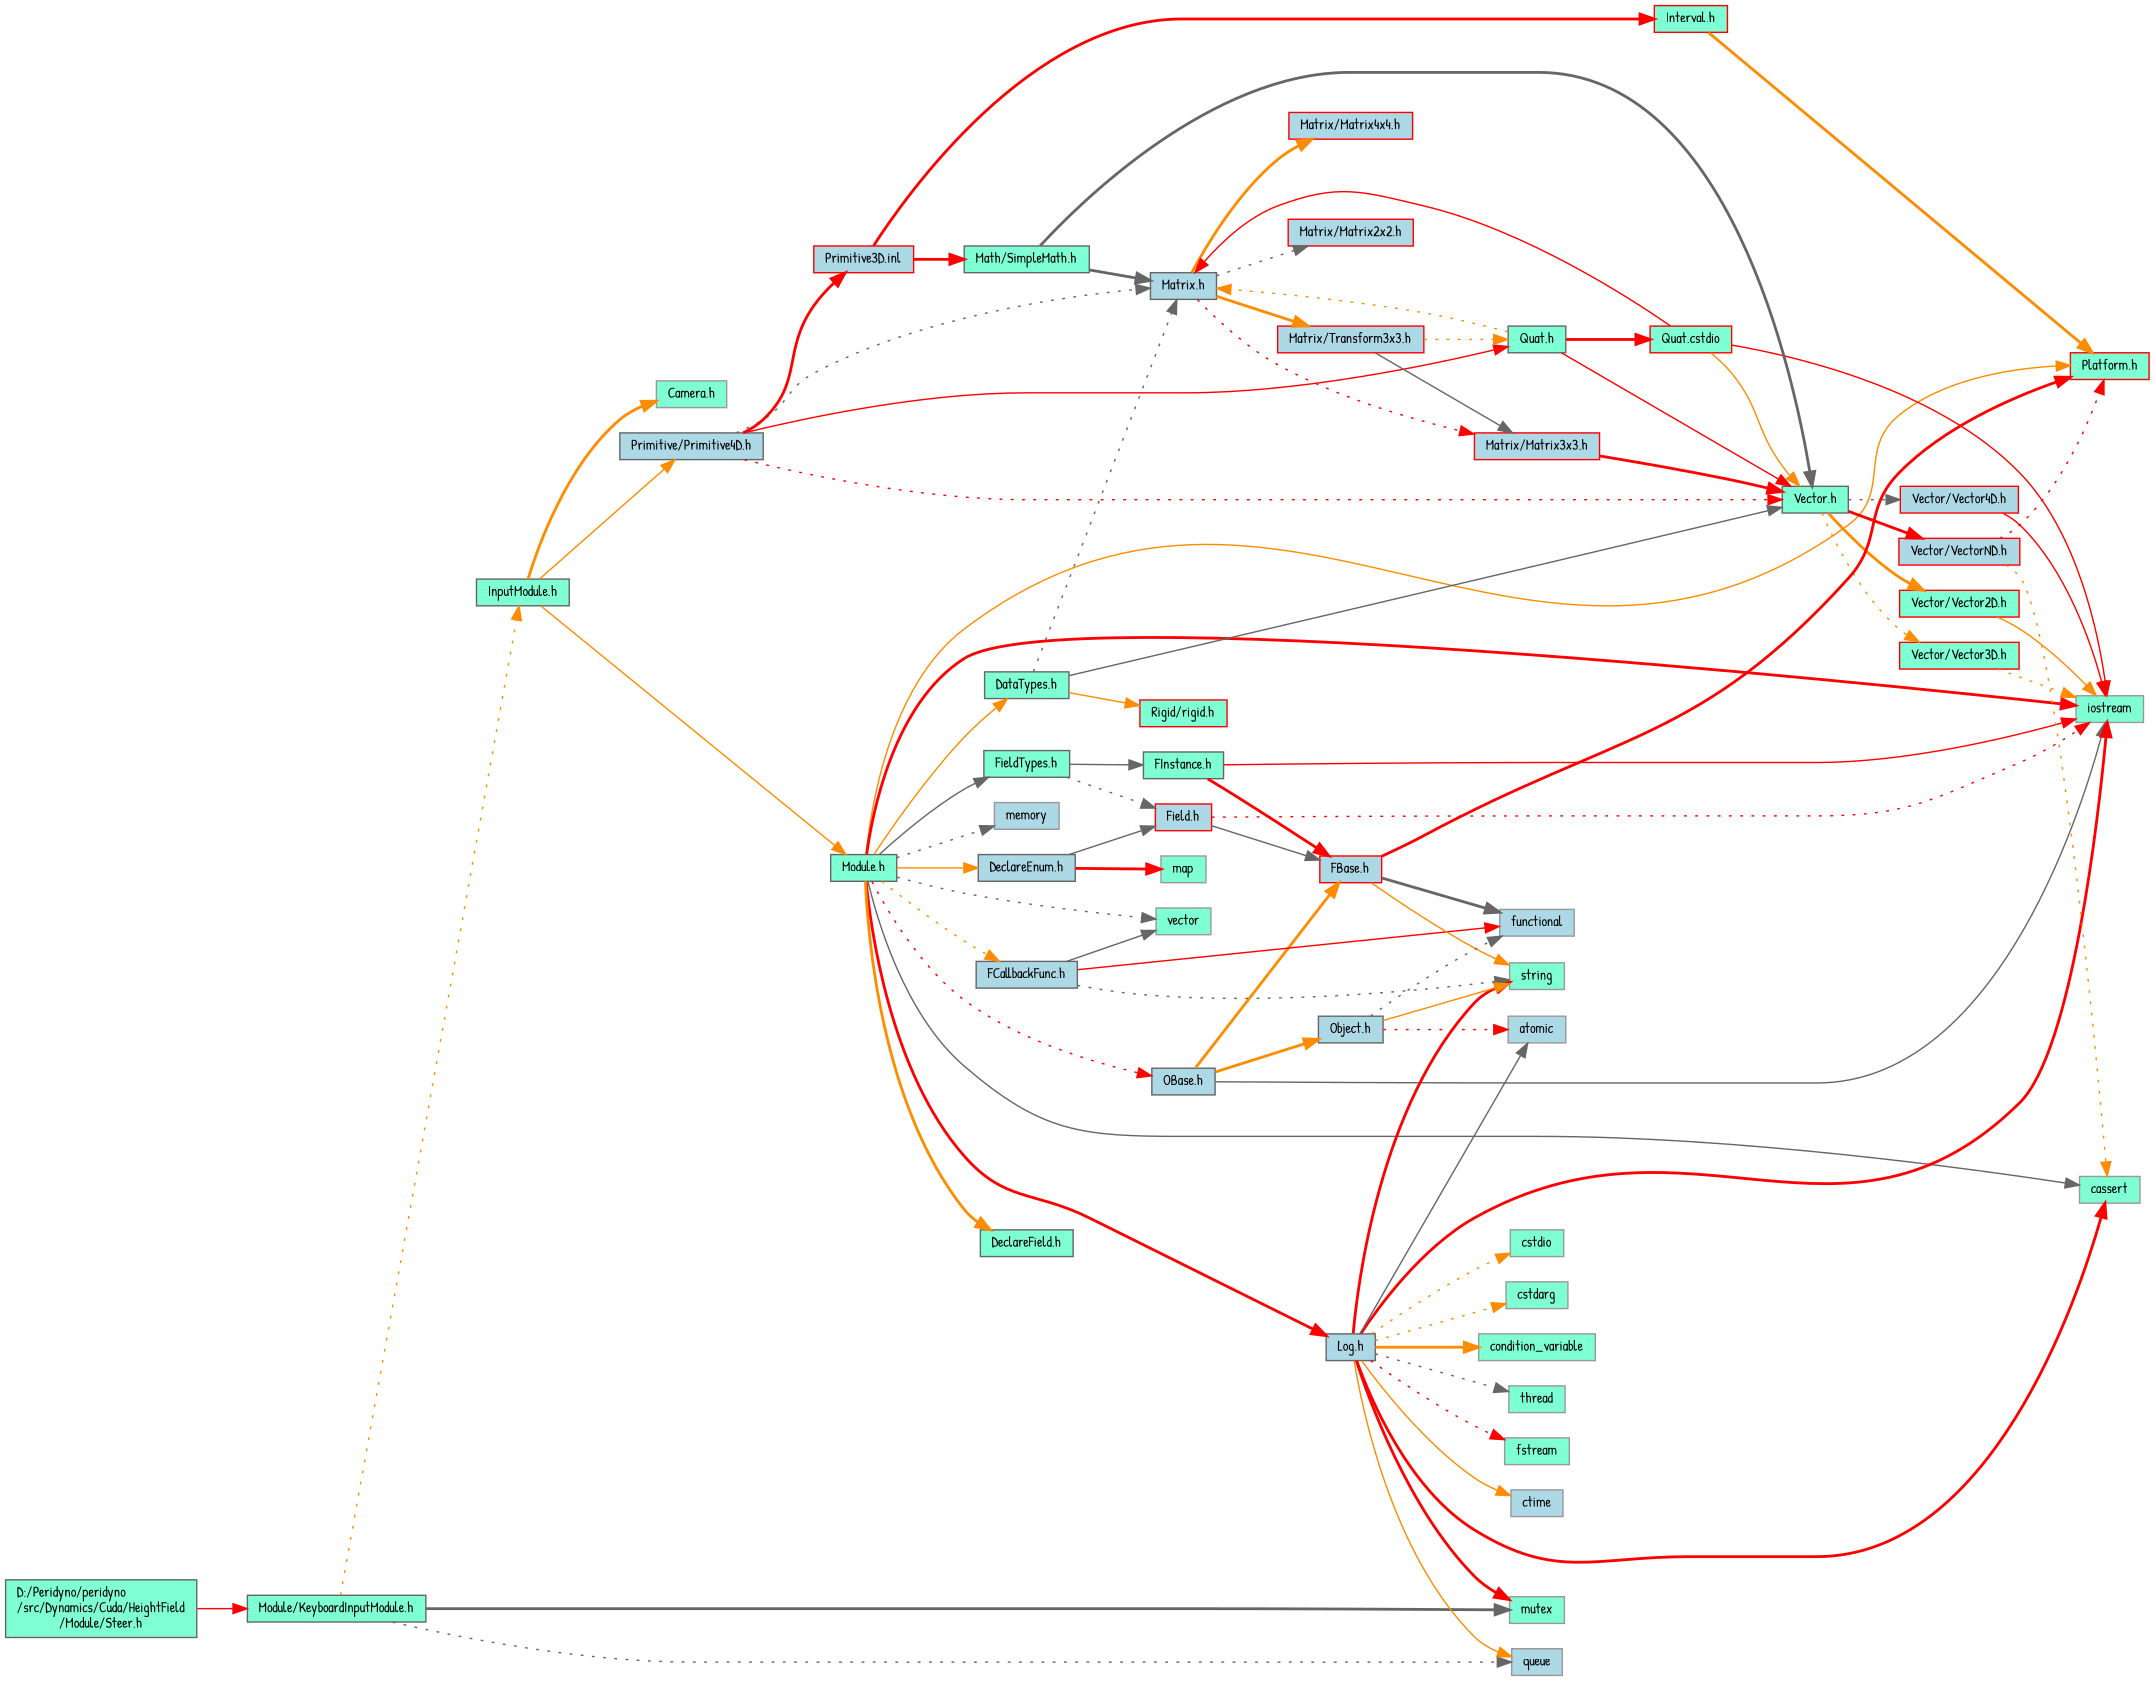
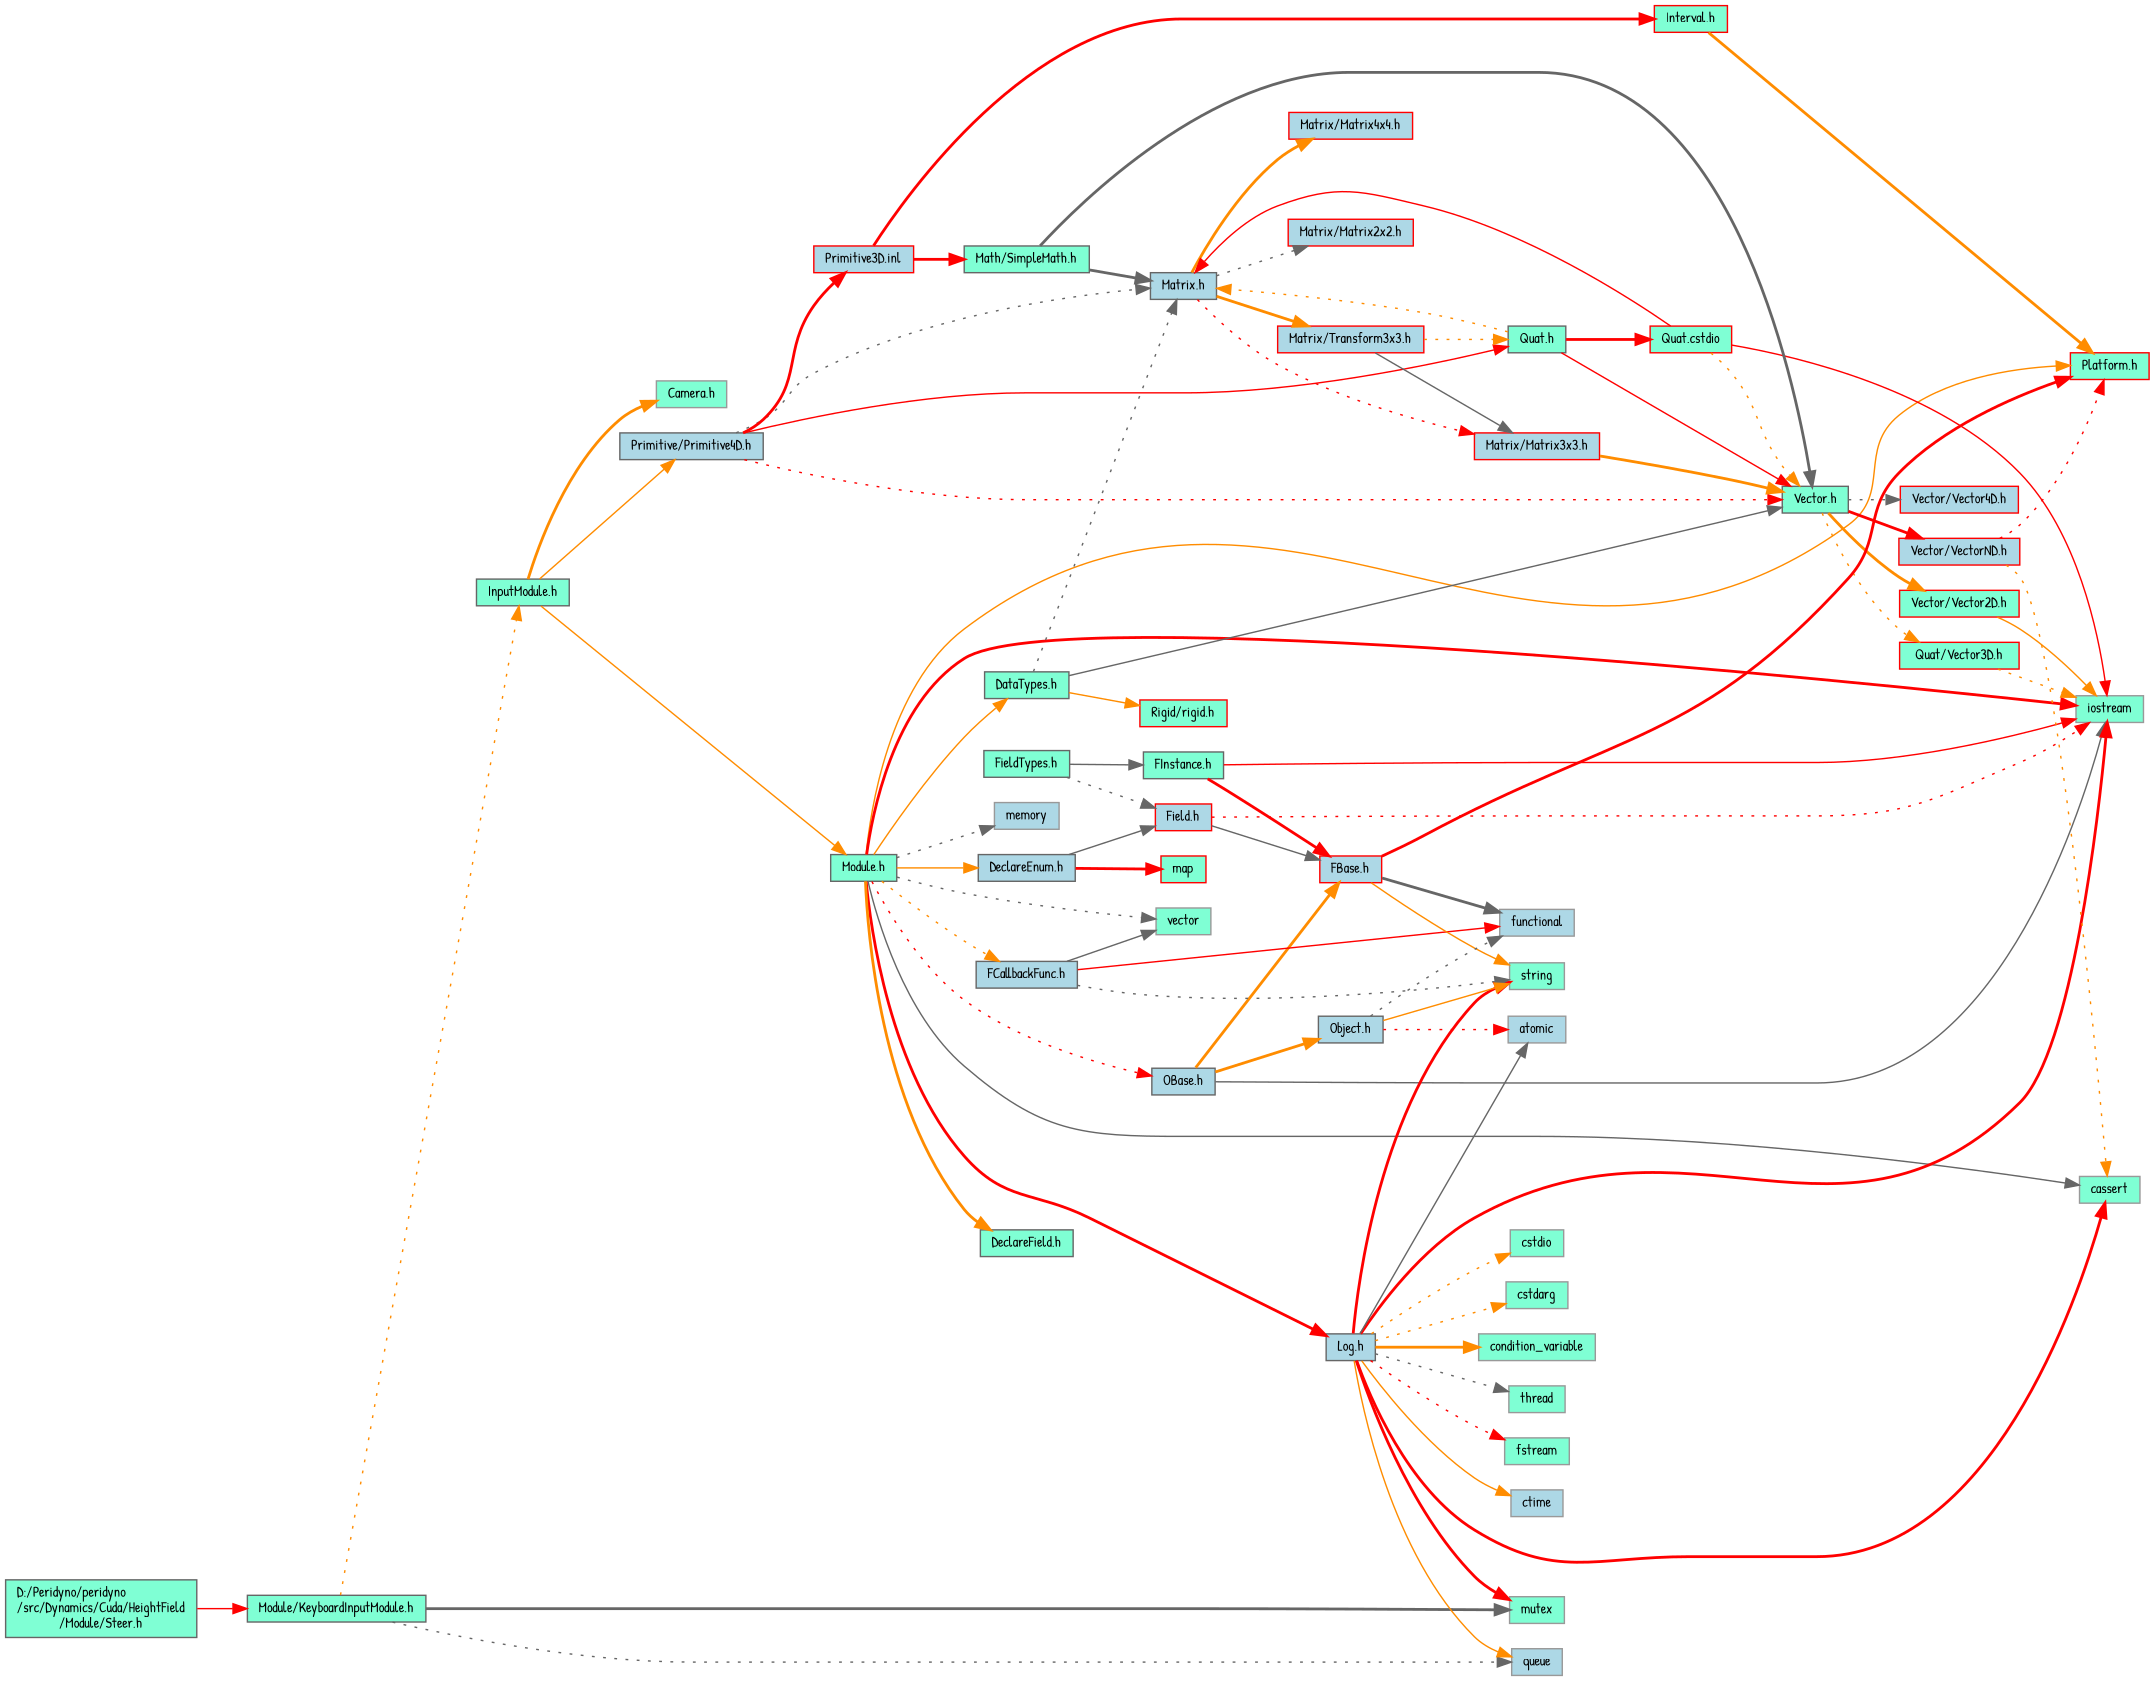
edge "Quat.cstdio" -> "Vector.h": style solid -> dotted
edge "Matrix/Matrix3x3.h" -> "Vector.h": color red -> darkorange
edge "Vector/Vector4D.h" -> "iostream": removed
node "Vector/Vector3D.h": label "Vector/Vector3D.h" -> "Quat/Vector3D.h"
edge "Module.h" -> "FieldTypes.h": removed
node "map": color grey60 -> red
